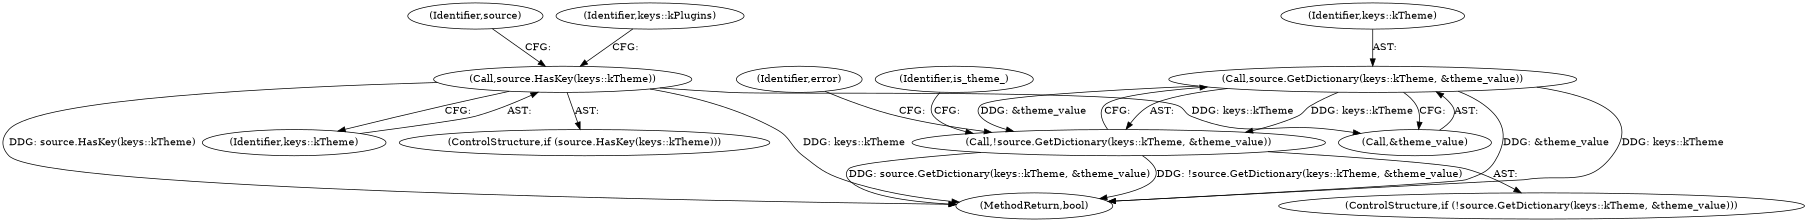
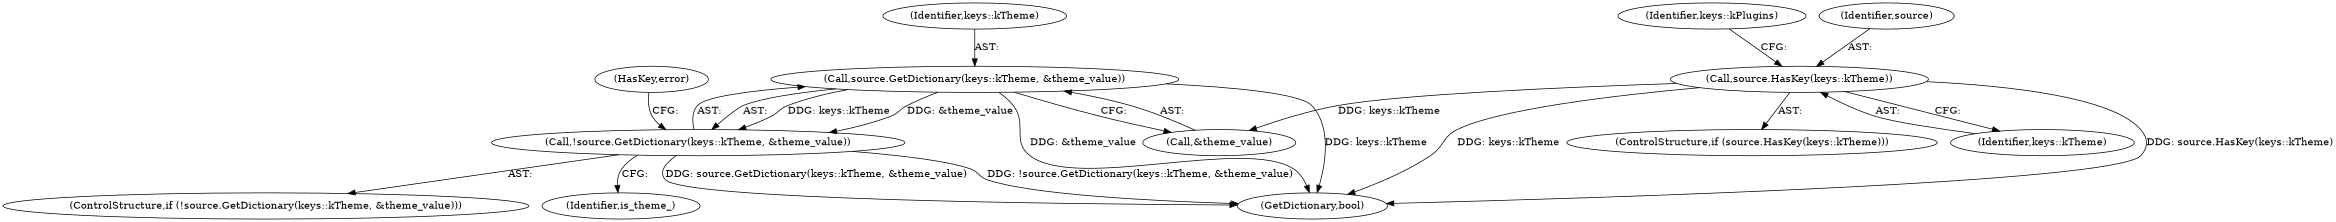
edge "(Identifier,source)" -> "(Call,source.HasKey(keys::kTheme))": label "CFG: " -> "AST: "
node "(Identifier,error)": label "(Identifier,error)" -> "(HasKey,error)"
edge "(Call,!source.GetDictionary(keys::kTheme, &theme_value))" -> "(Call,source.GetDictionary(keys::kTheme, &theme_value))": label "CFG: " -> "AST: "
edge "(Identifier,is_theme_)" -> "(Call,!source.GetDictionary(keys::kTheme, &theme_value))": reversed
node "(MethodReturn,bool)": label "(MethodReturn,bool)" -> "(GetDictionary,bool)"
